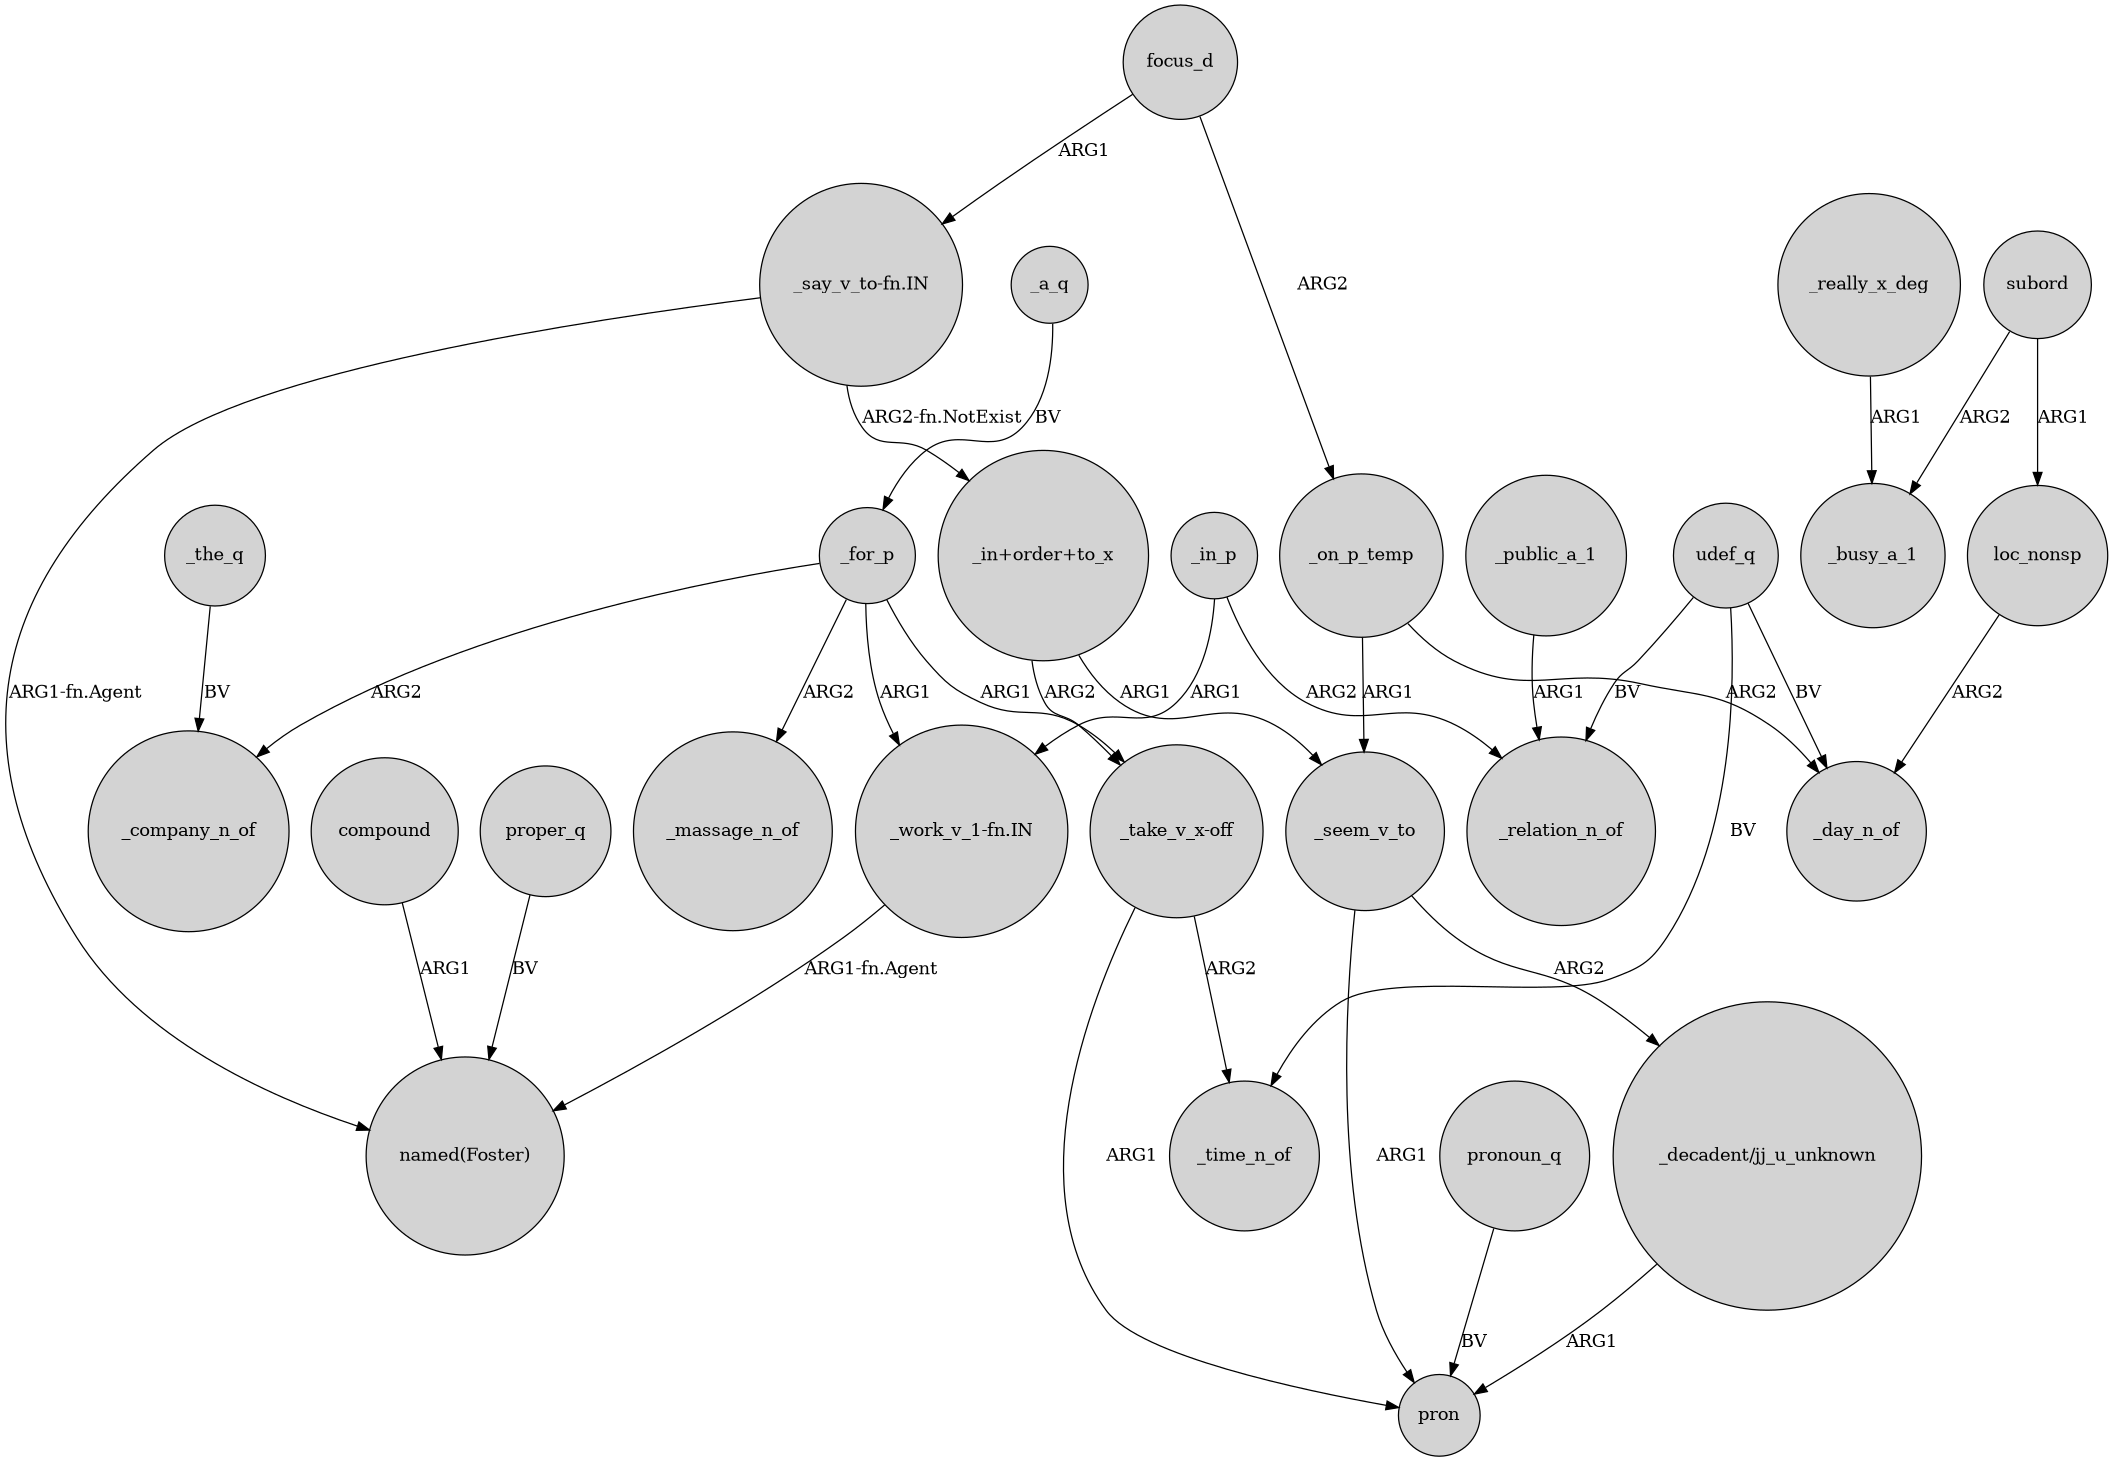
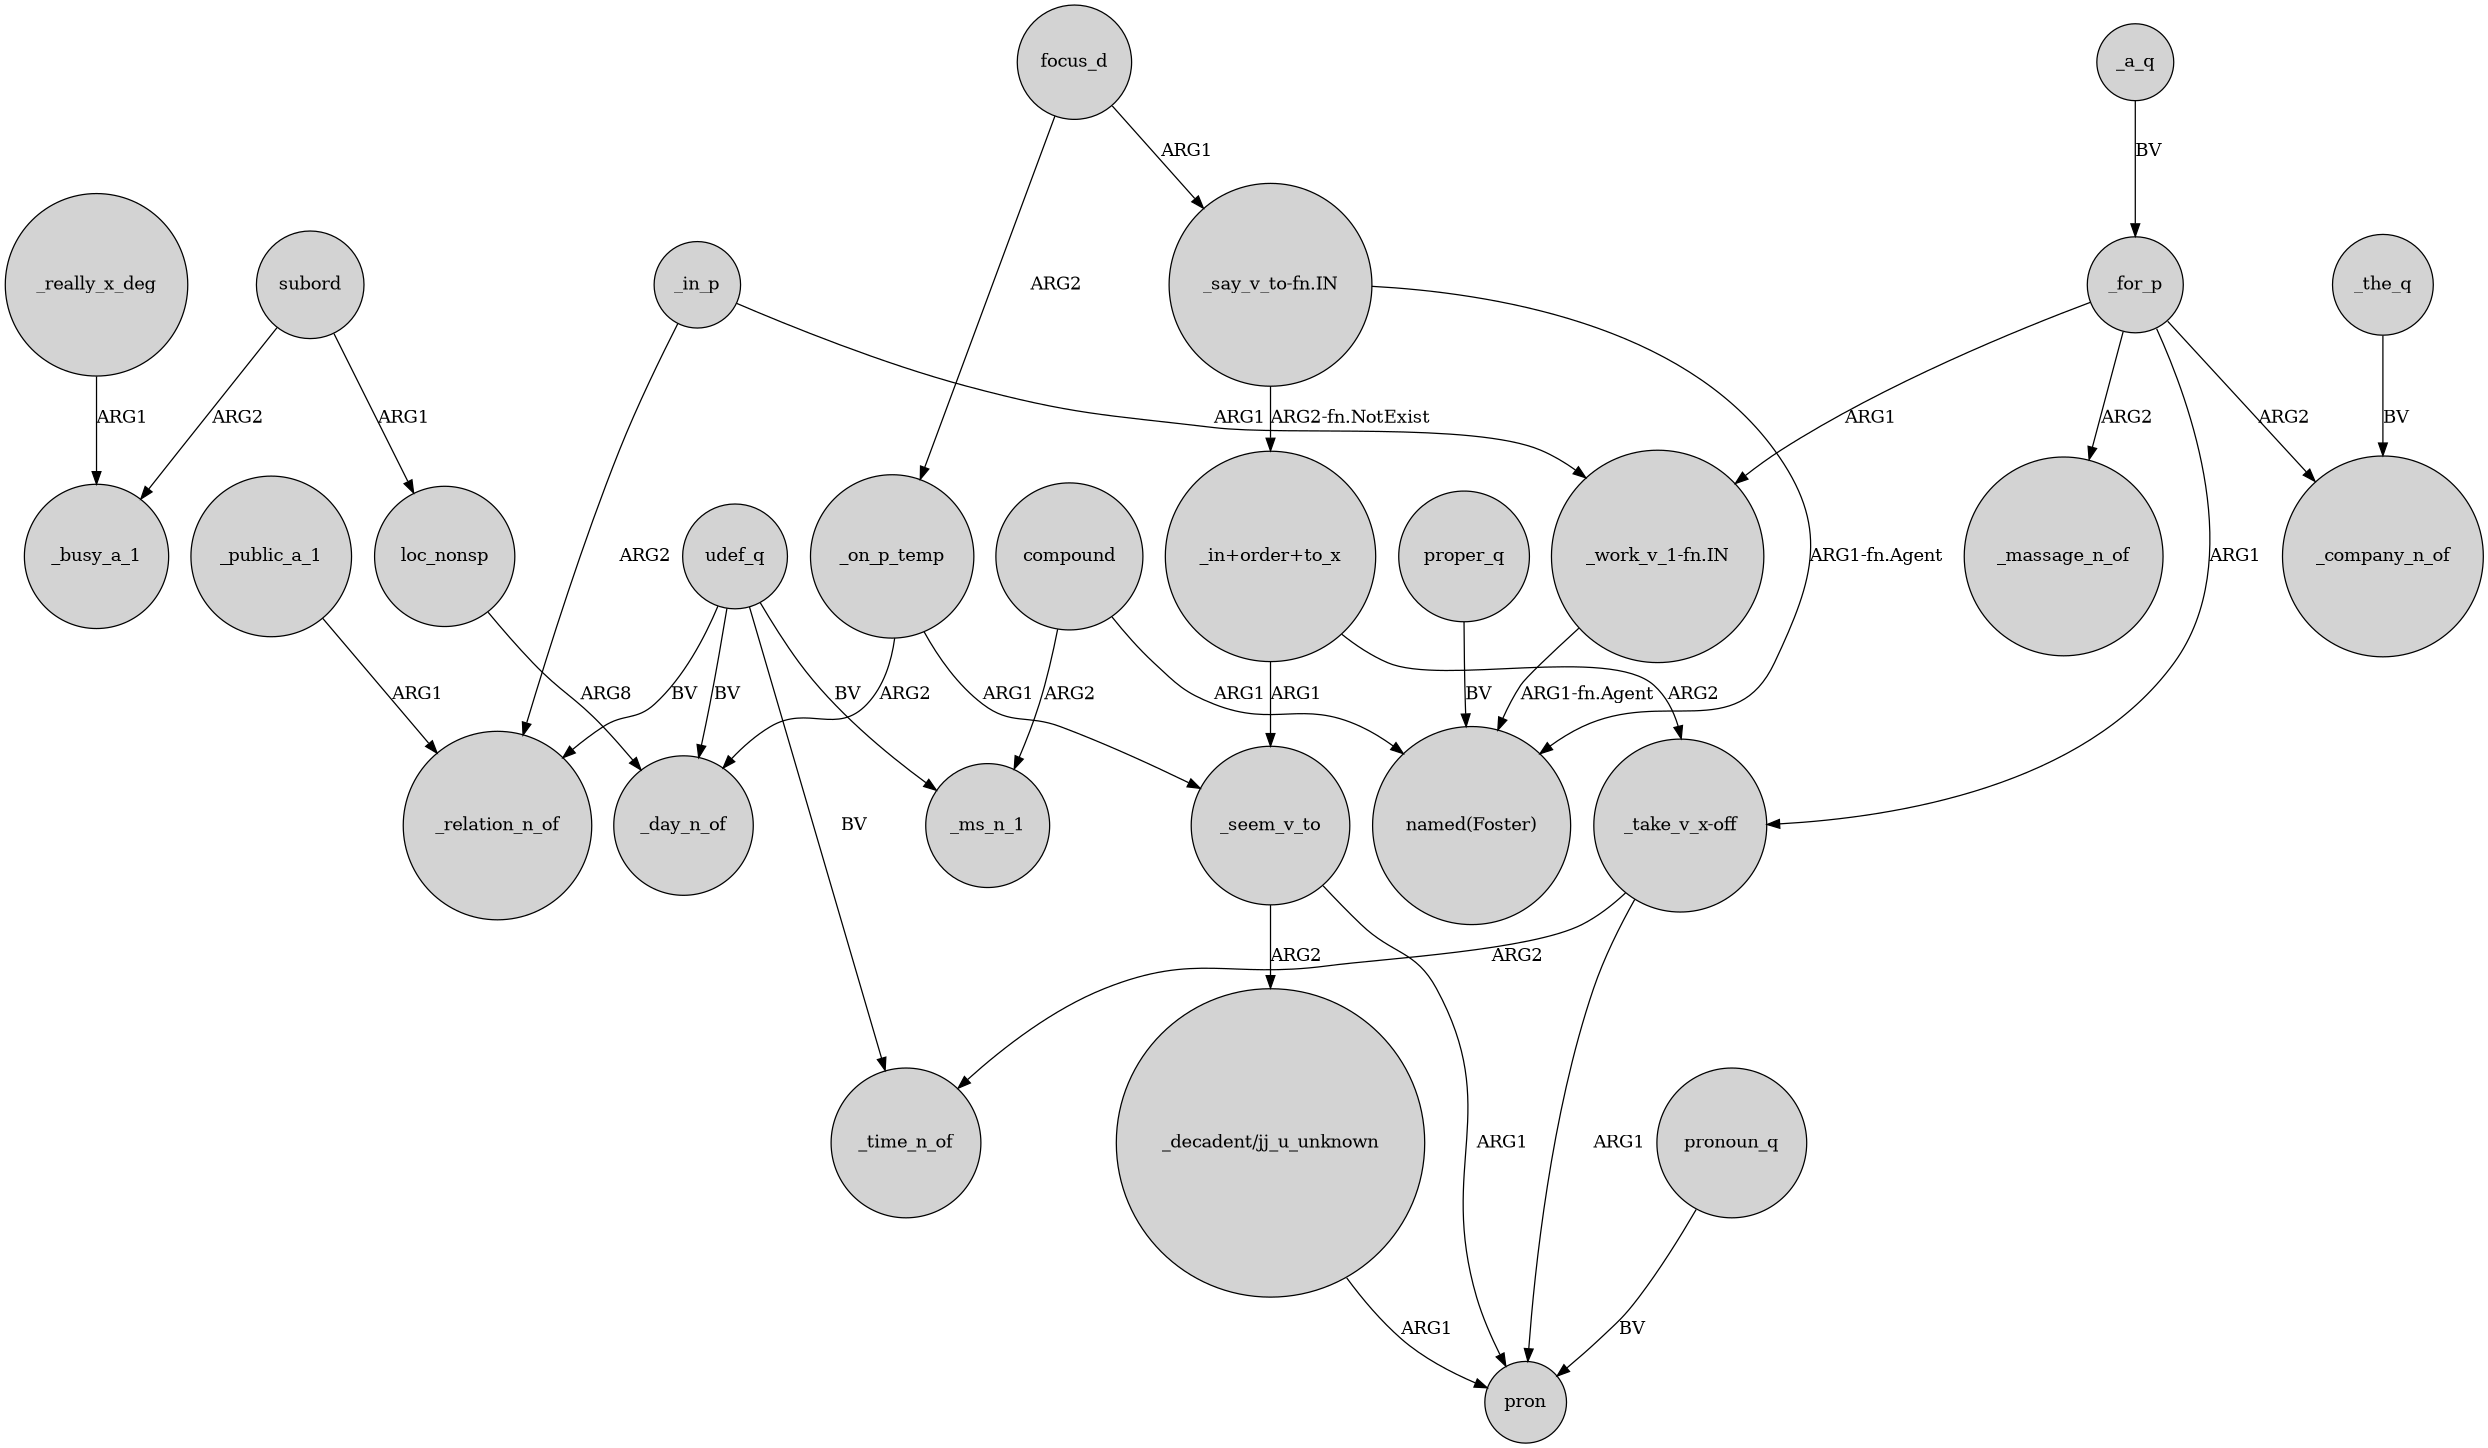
edge "loc_nonsp" -> "_day_n_of": label "ARG2" -> "ARG8"
node "_ms_n_1": added
